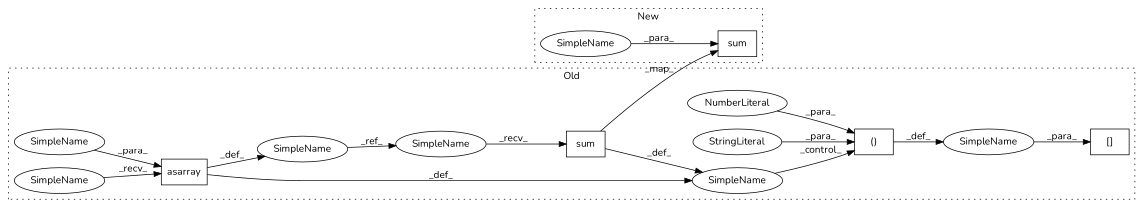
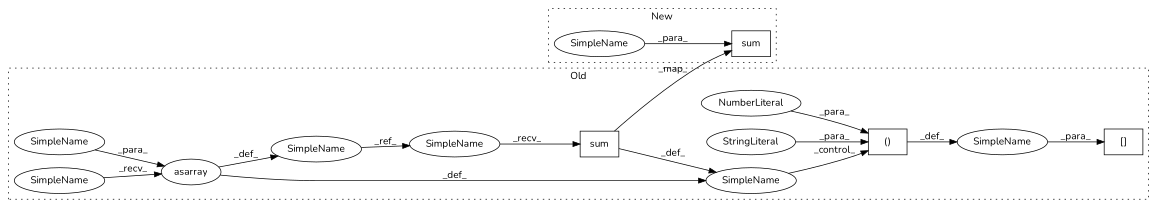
node "asarray": shape box -> ellipse
